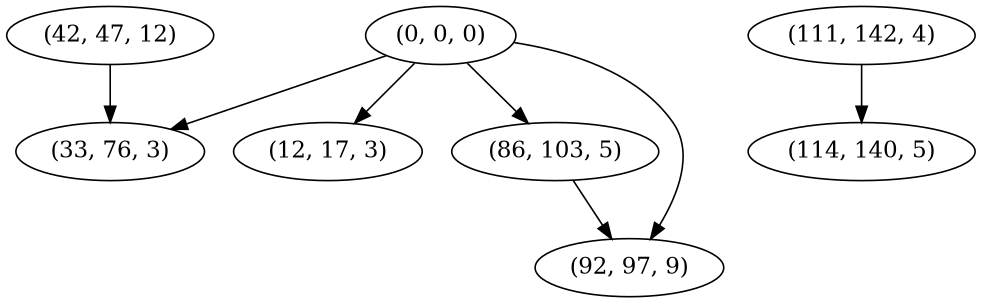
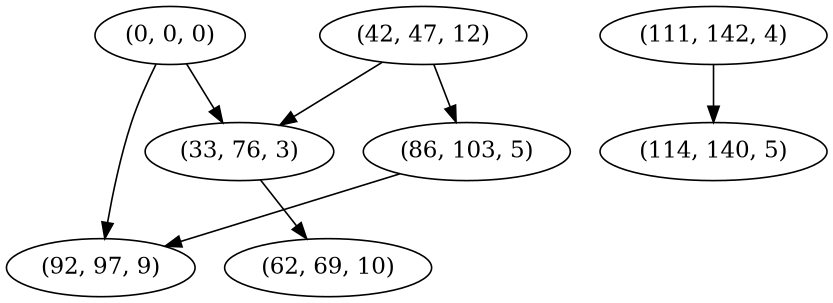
edge "(0, 0, 0)" -> "(86, 103, 5)": now "(42, 47, 12)" -> "(86, 103, 5)"
node "(12, 17, 3)": removed
node "(62, 69, 10)": added
